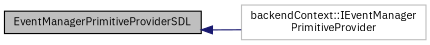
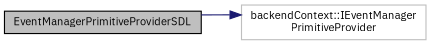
edge "backendContext::IEventManager PrimitiveProvider" -> "EventManagerPrimitiveProviderSDL": reversed
